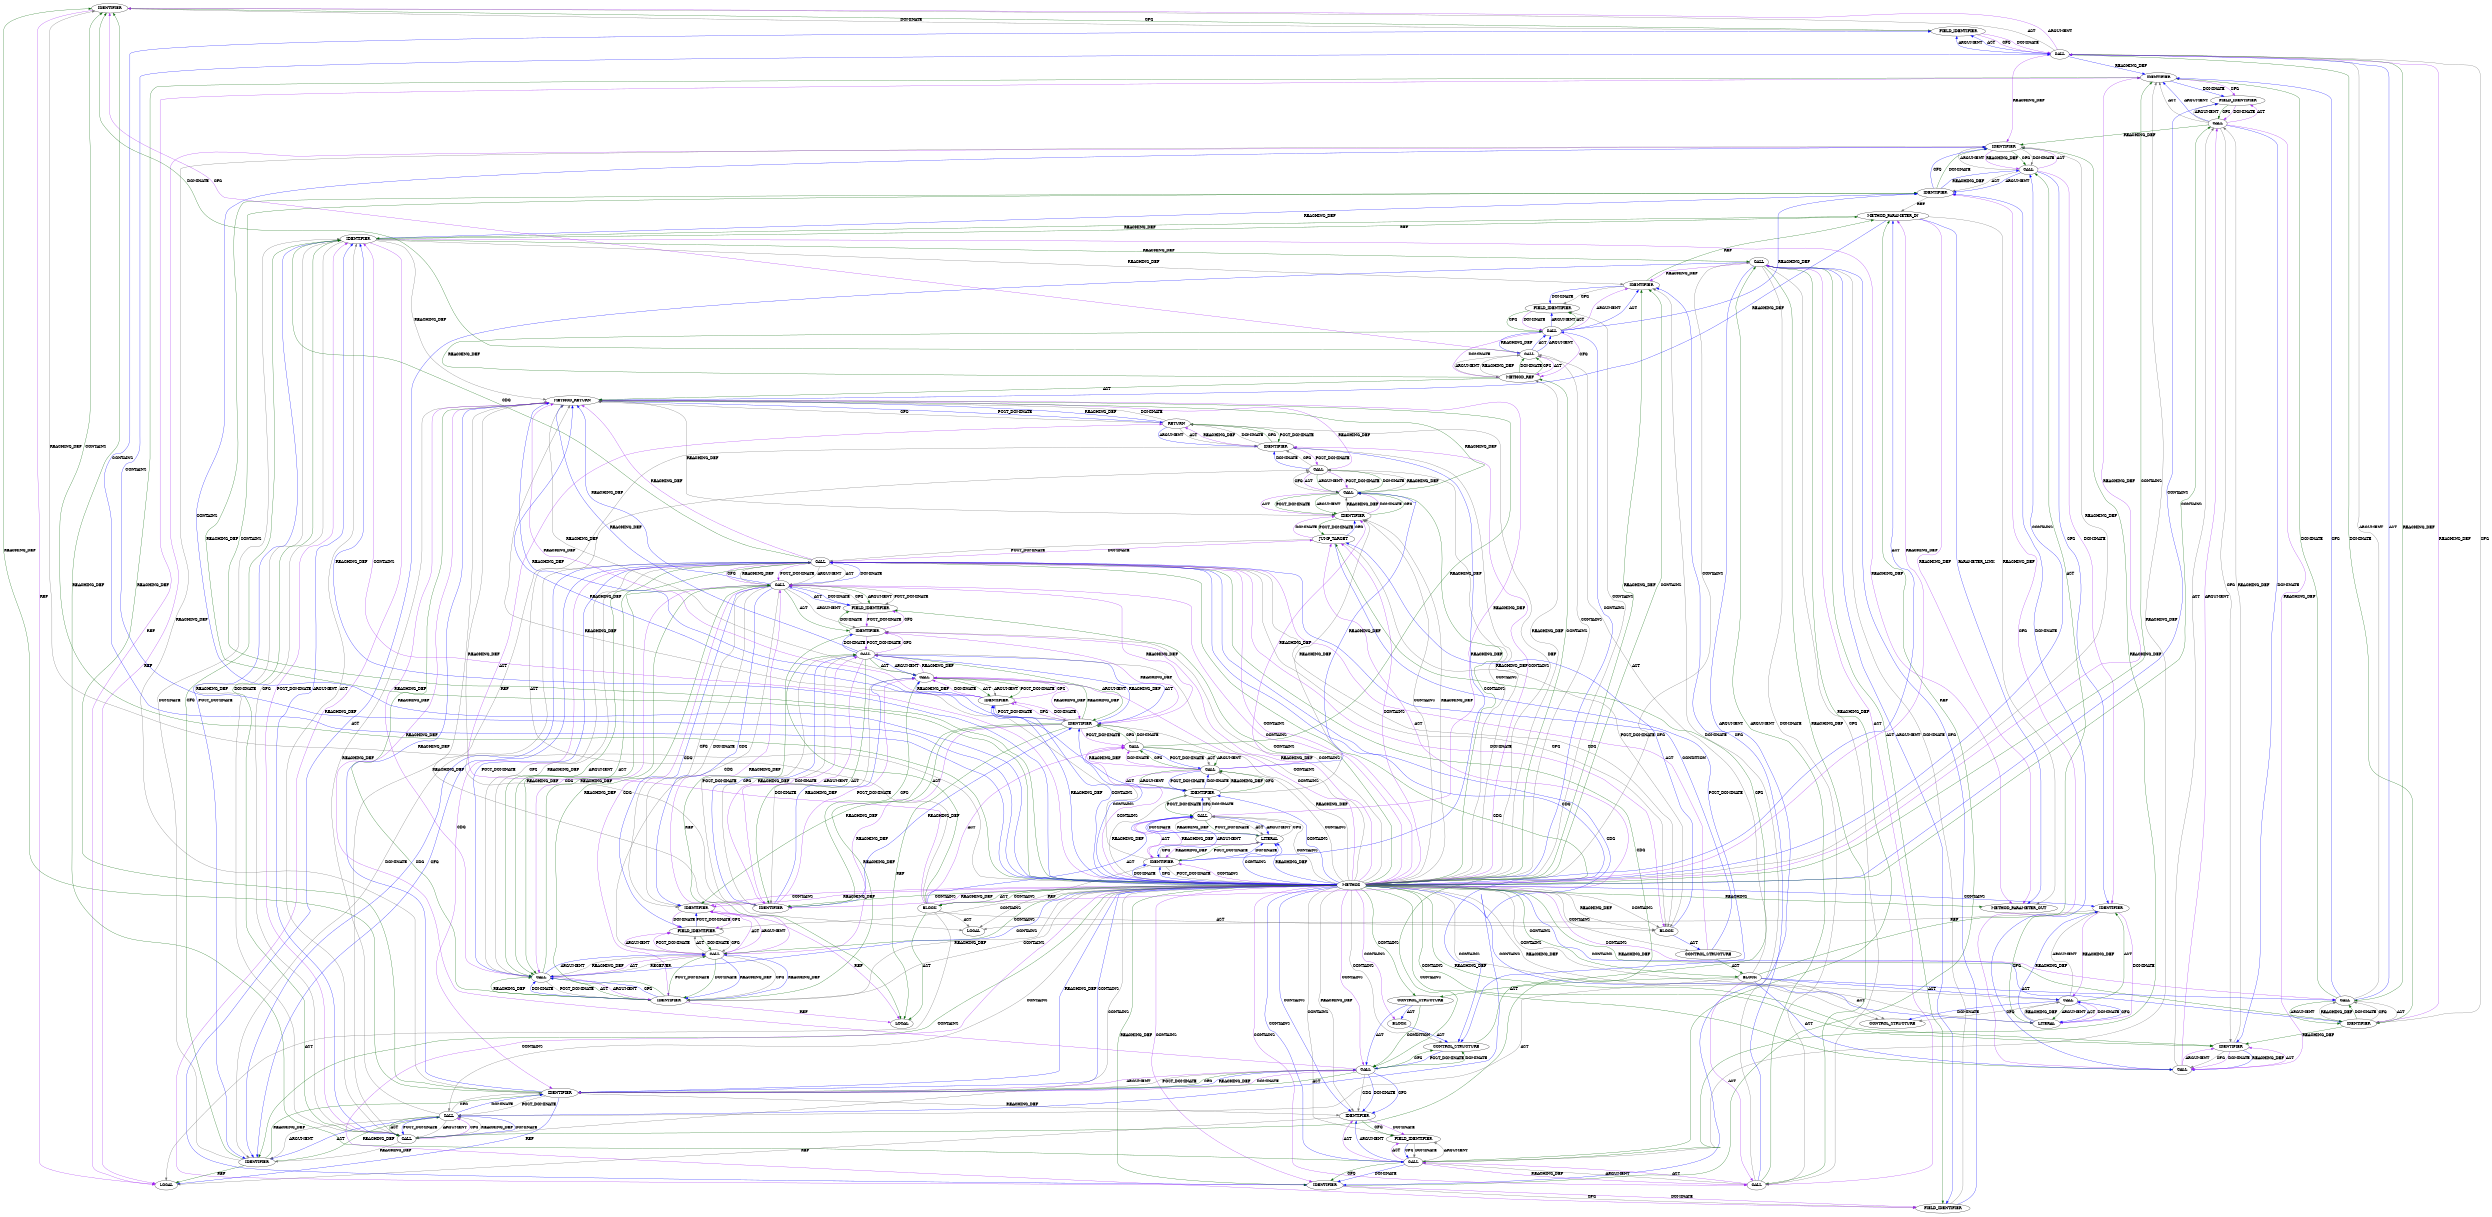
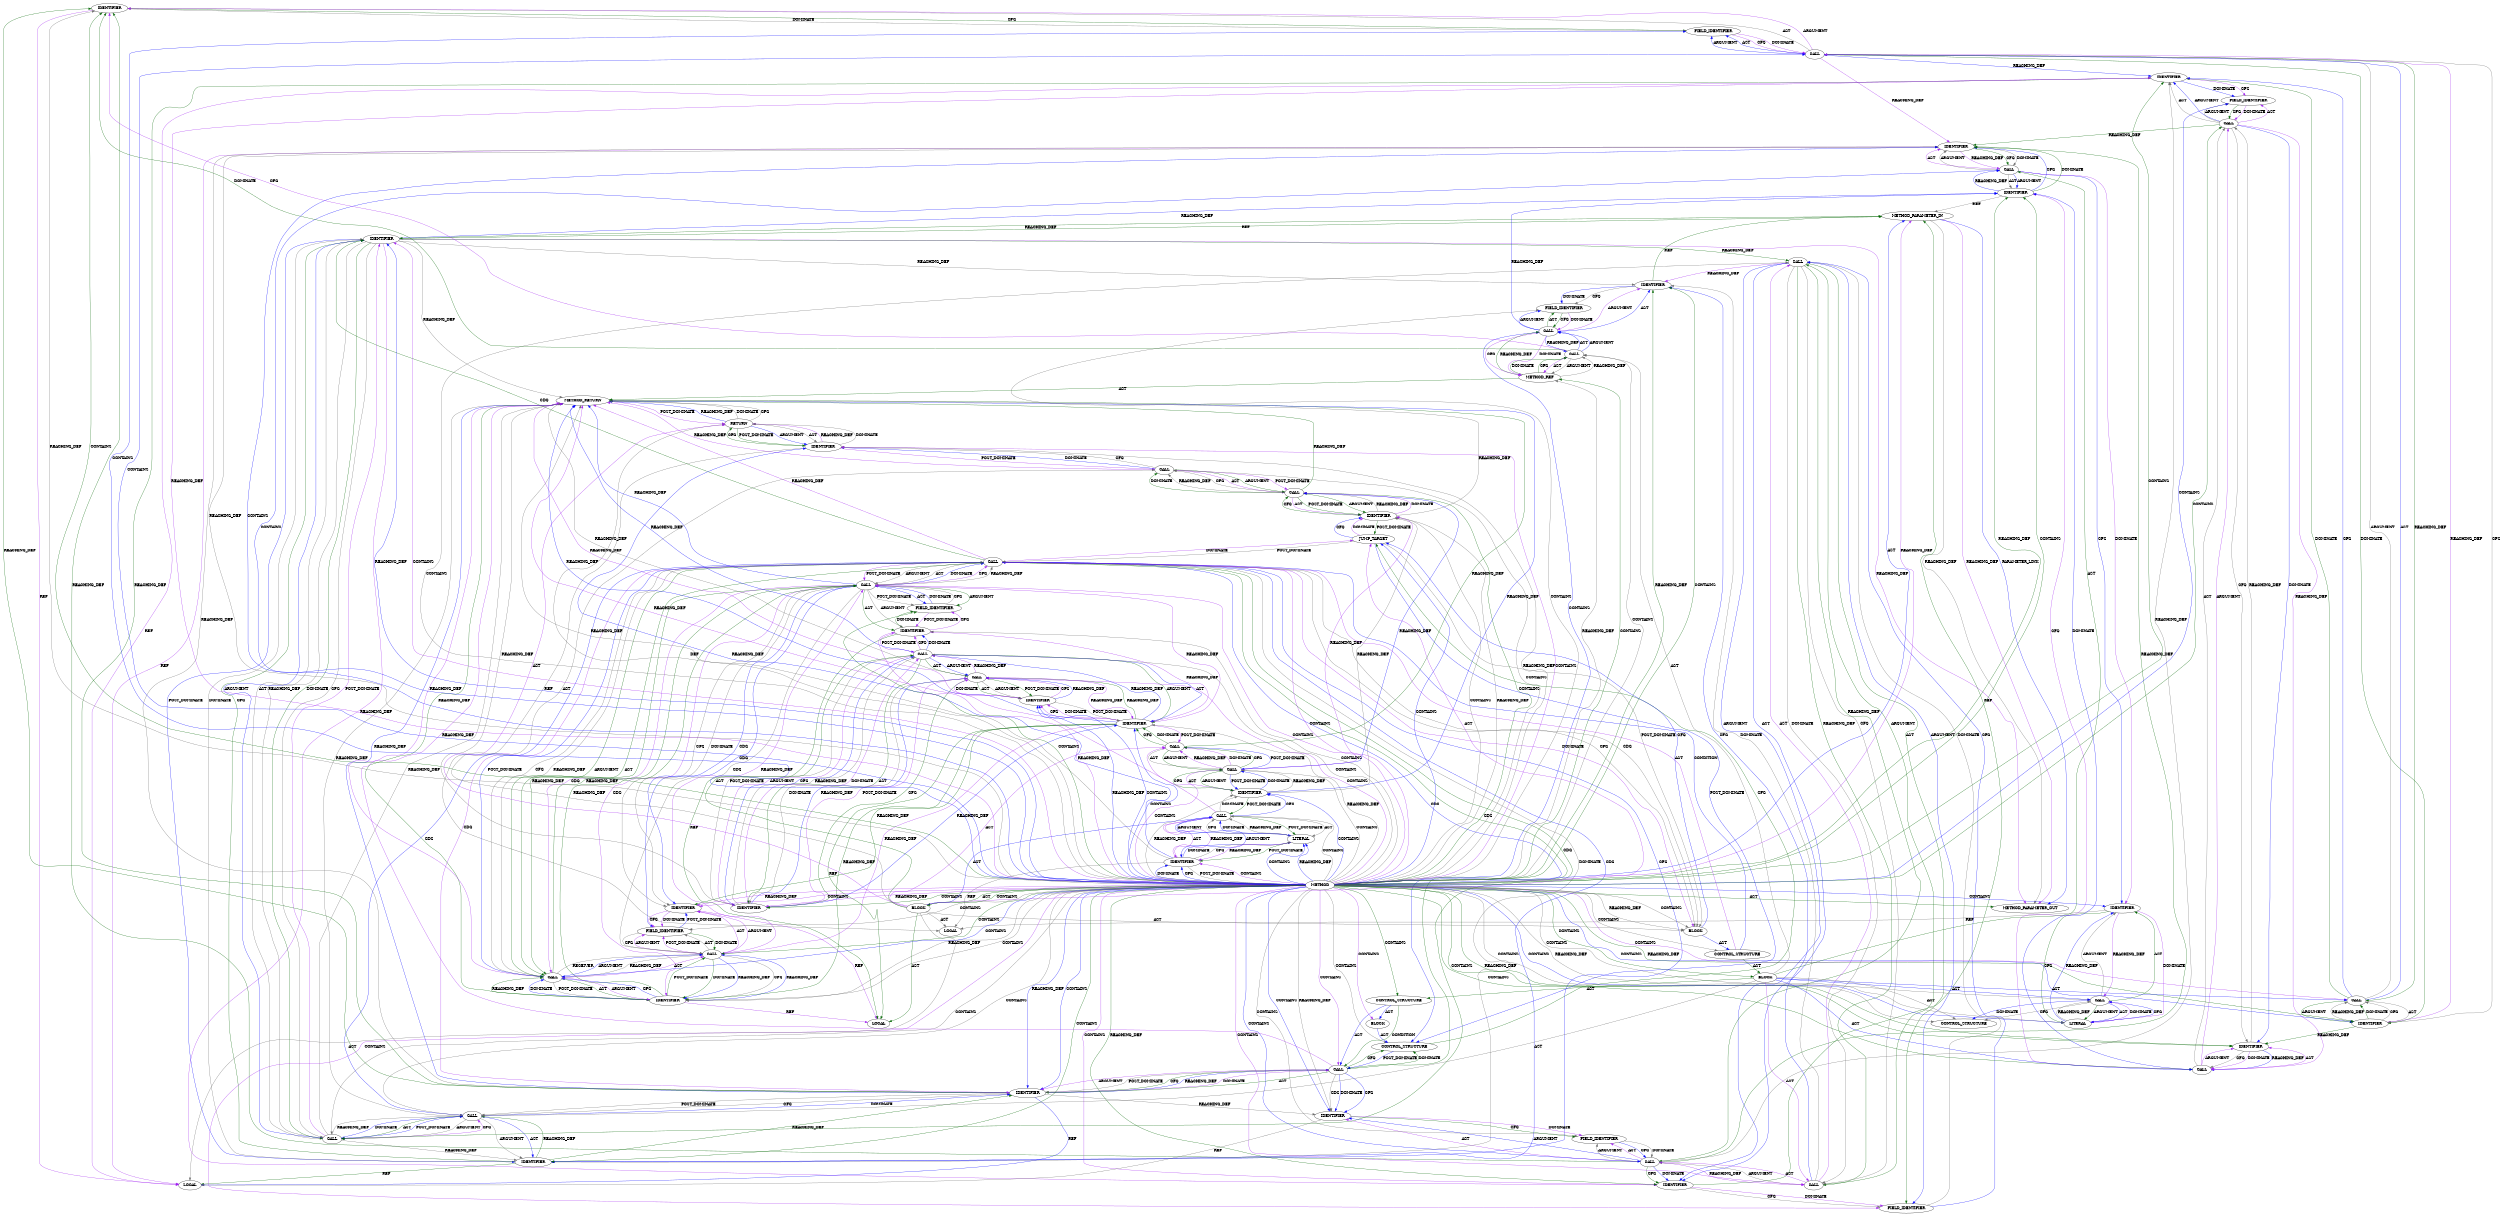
edge "METHOD_PARAMETER_IN" -> "METHOD_RETURN": removed, label "REACHING_DEF"
edge "METHOD_RETURN" -> "RETURN": color blue -> purple
edge "METHOD" -> "JUMP_TARGET": color purple -> blue
edge "METHOD" -> "METHOD_PARAMETER_OUT": label "REACHING" -> "AST"
